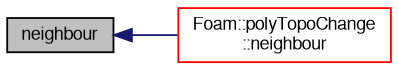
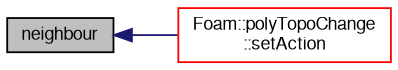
node "Foam::polyTopoChange ::neighbour": label "Foam::polyTopoChange ::neighbour" -> "Foam::polyTopoChange ::setAction"
